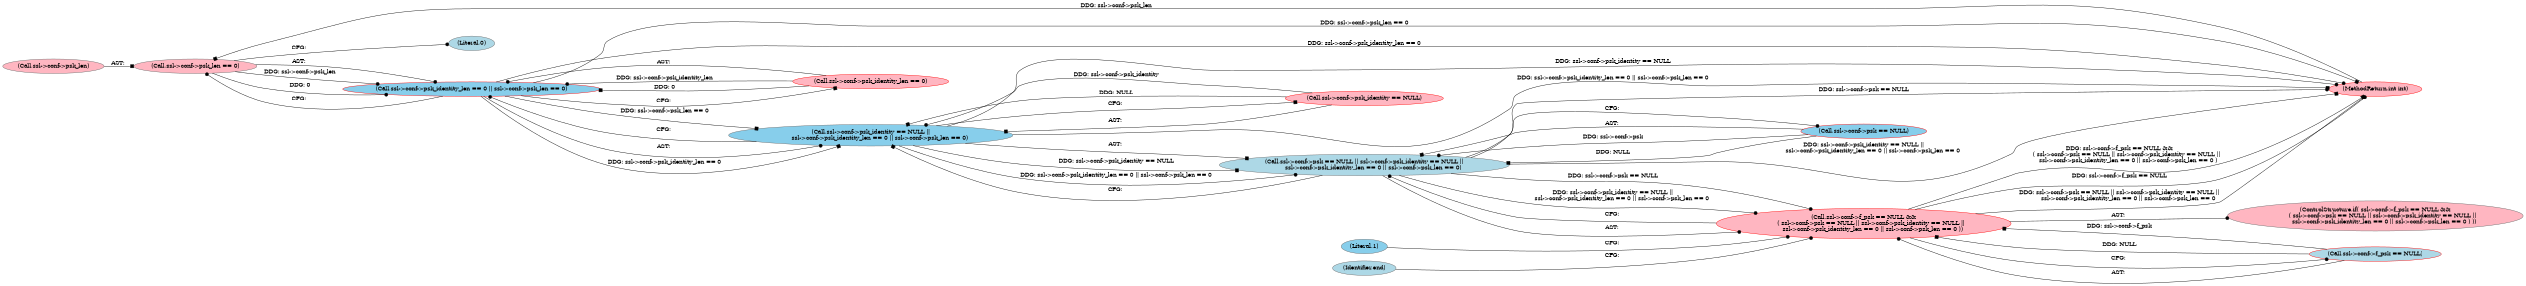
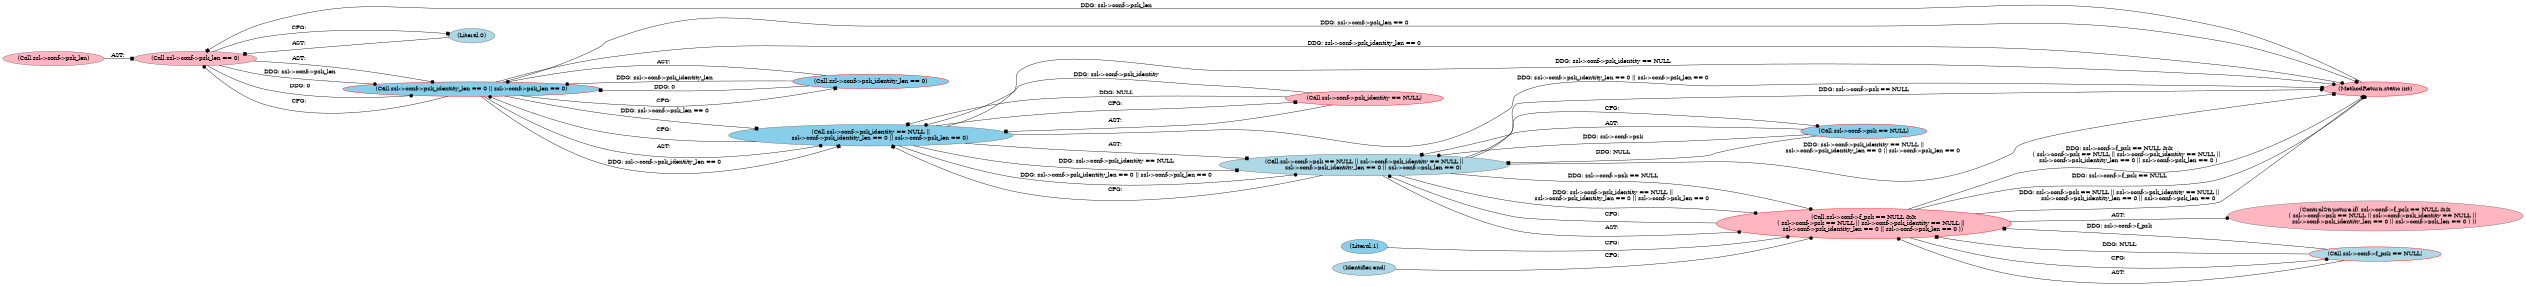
edge "(Literal,0)" -> "(Call,ssl->conf->psk_len == 0)": added, label "AST:"
edge "(Call,ssl->conf->psk_len == 0)" -> "(Literal,0)": arrowhead dot -> box
node "(Call,ssl->conf->psk_identity_len == 0)": fillcolor lightpink -> skyblue
node "(MethodReturn,int int)": label "(MethodReturn,int int)" -> "(MethodReturn,static int)"
